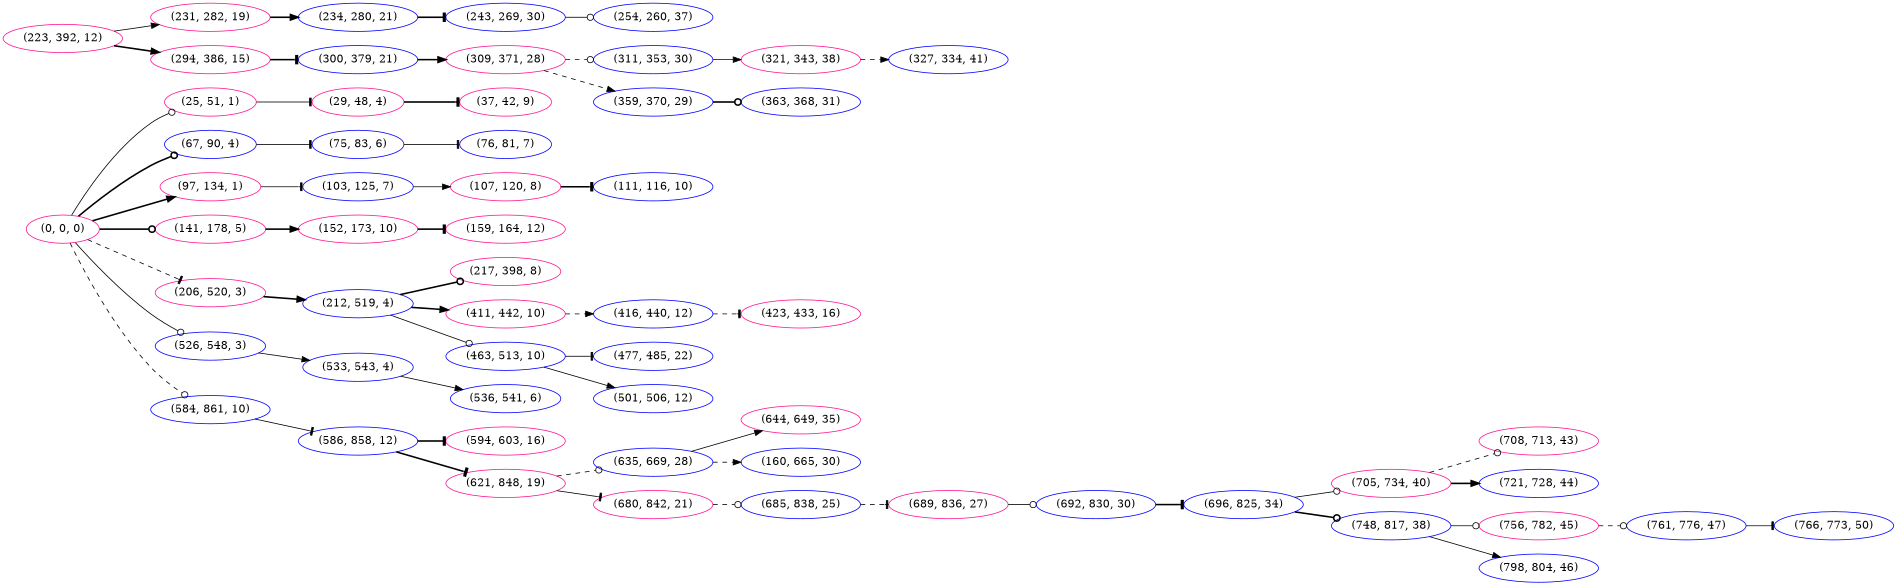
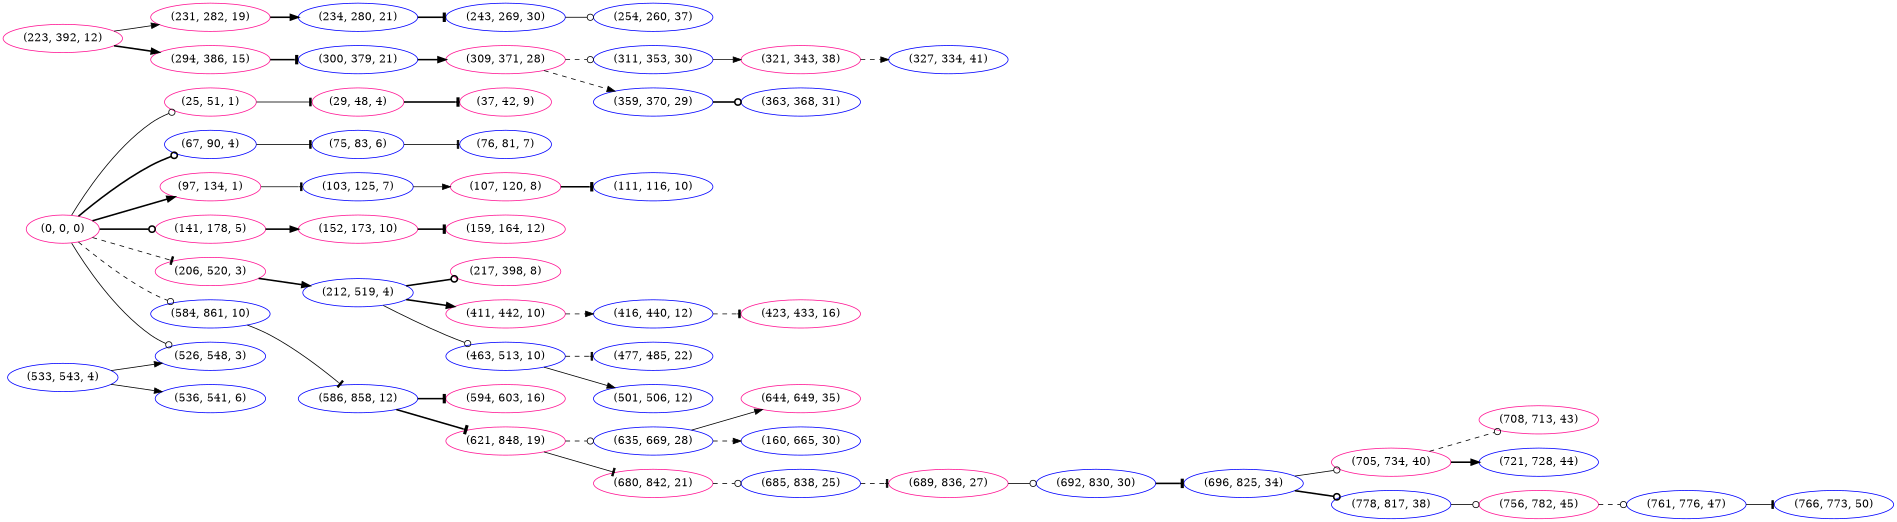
edge "(526, 548, 3)" -> "(533, 543, 4)": reversed
edge "(463, 513, 10)" -> "(477, 485, 22)": style solid -> dashed
node "(748, 817, 38)": label "(748, 817, 38)" -> "(778, 817, 38)"
node "(798, 804, 46)": removed
